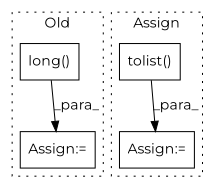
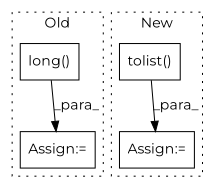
cluster "Assign": label "Assign" -> "New"
